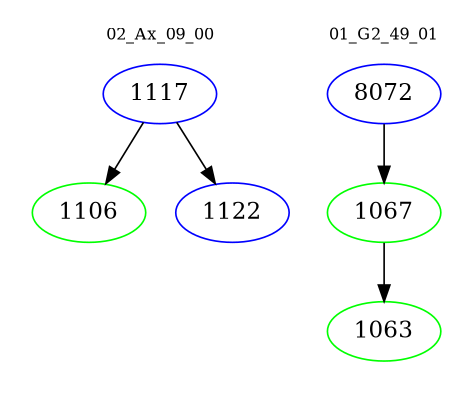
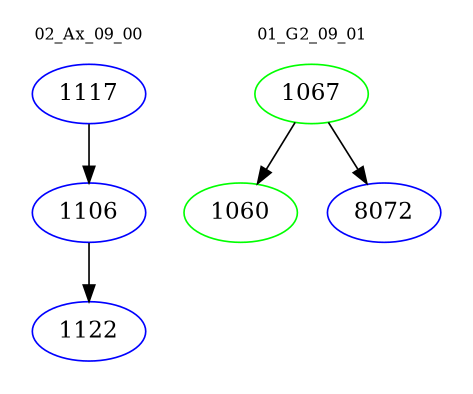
cluster "01_G2_49_01": label "01_G2_49_01" -> "01_G2_09_01"
edge "8072" -> "1067": reversed
edge "1117" -> "1122": now "1106" -> "1122"
node "1106": color green -> blue
node "1063": label "1063" -> "1060"
